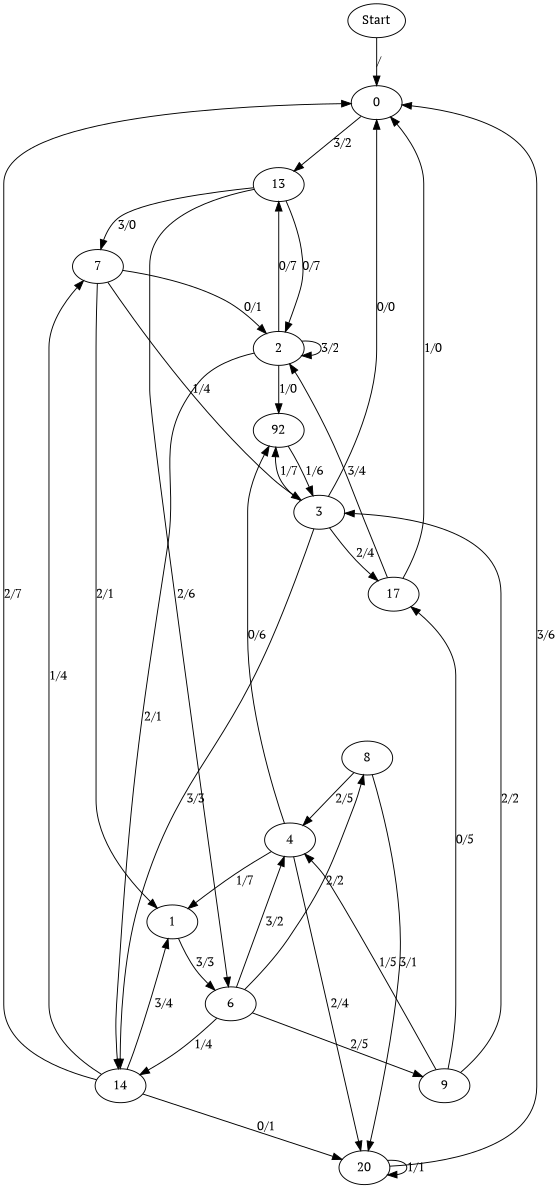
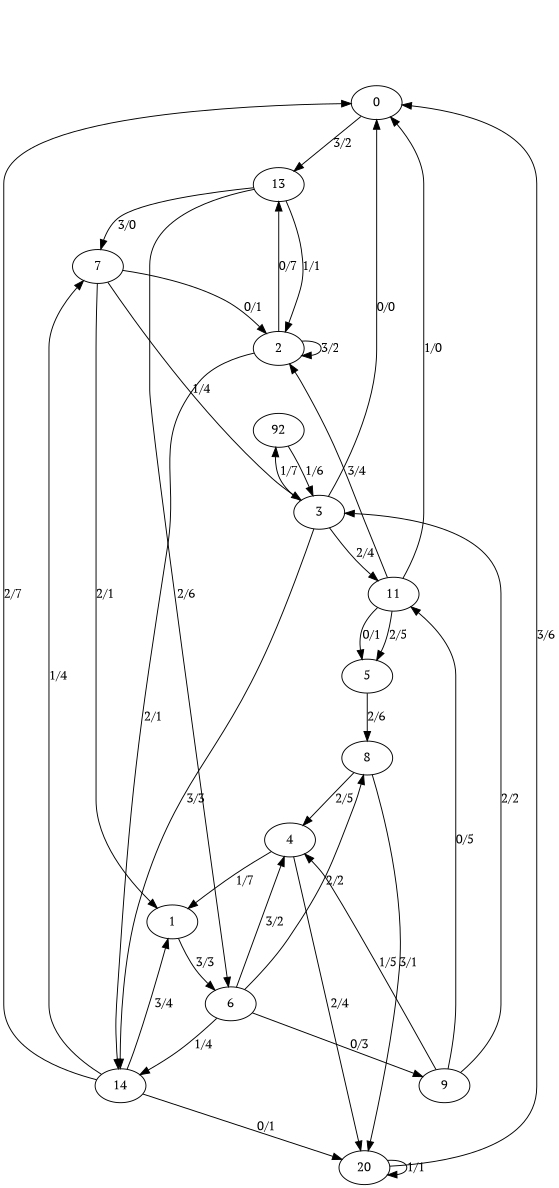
node "Start": removed
edge "13" -> "2": label "0/7" -> "1/1"
edge "2" -> "92": removed, label "1/0"
node "17": label "17" -> "11"
edge "4" -> "92": removed, label "0/6"
node "5": added
edge "6" -> "9": label "2/5" -> "0/3"
